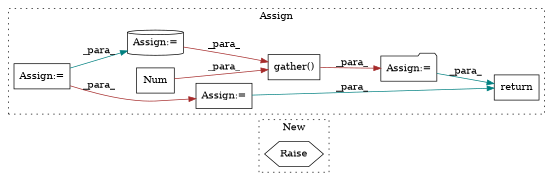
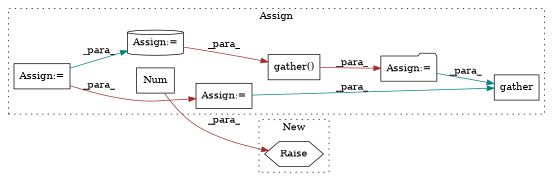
edge "Num" -> "gather()": now "Num" -> "Raise"
node "return": label "return" -> "gather"
